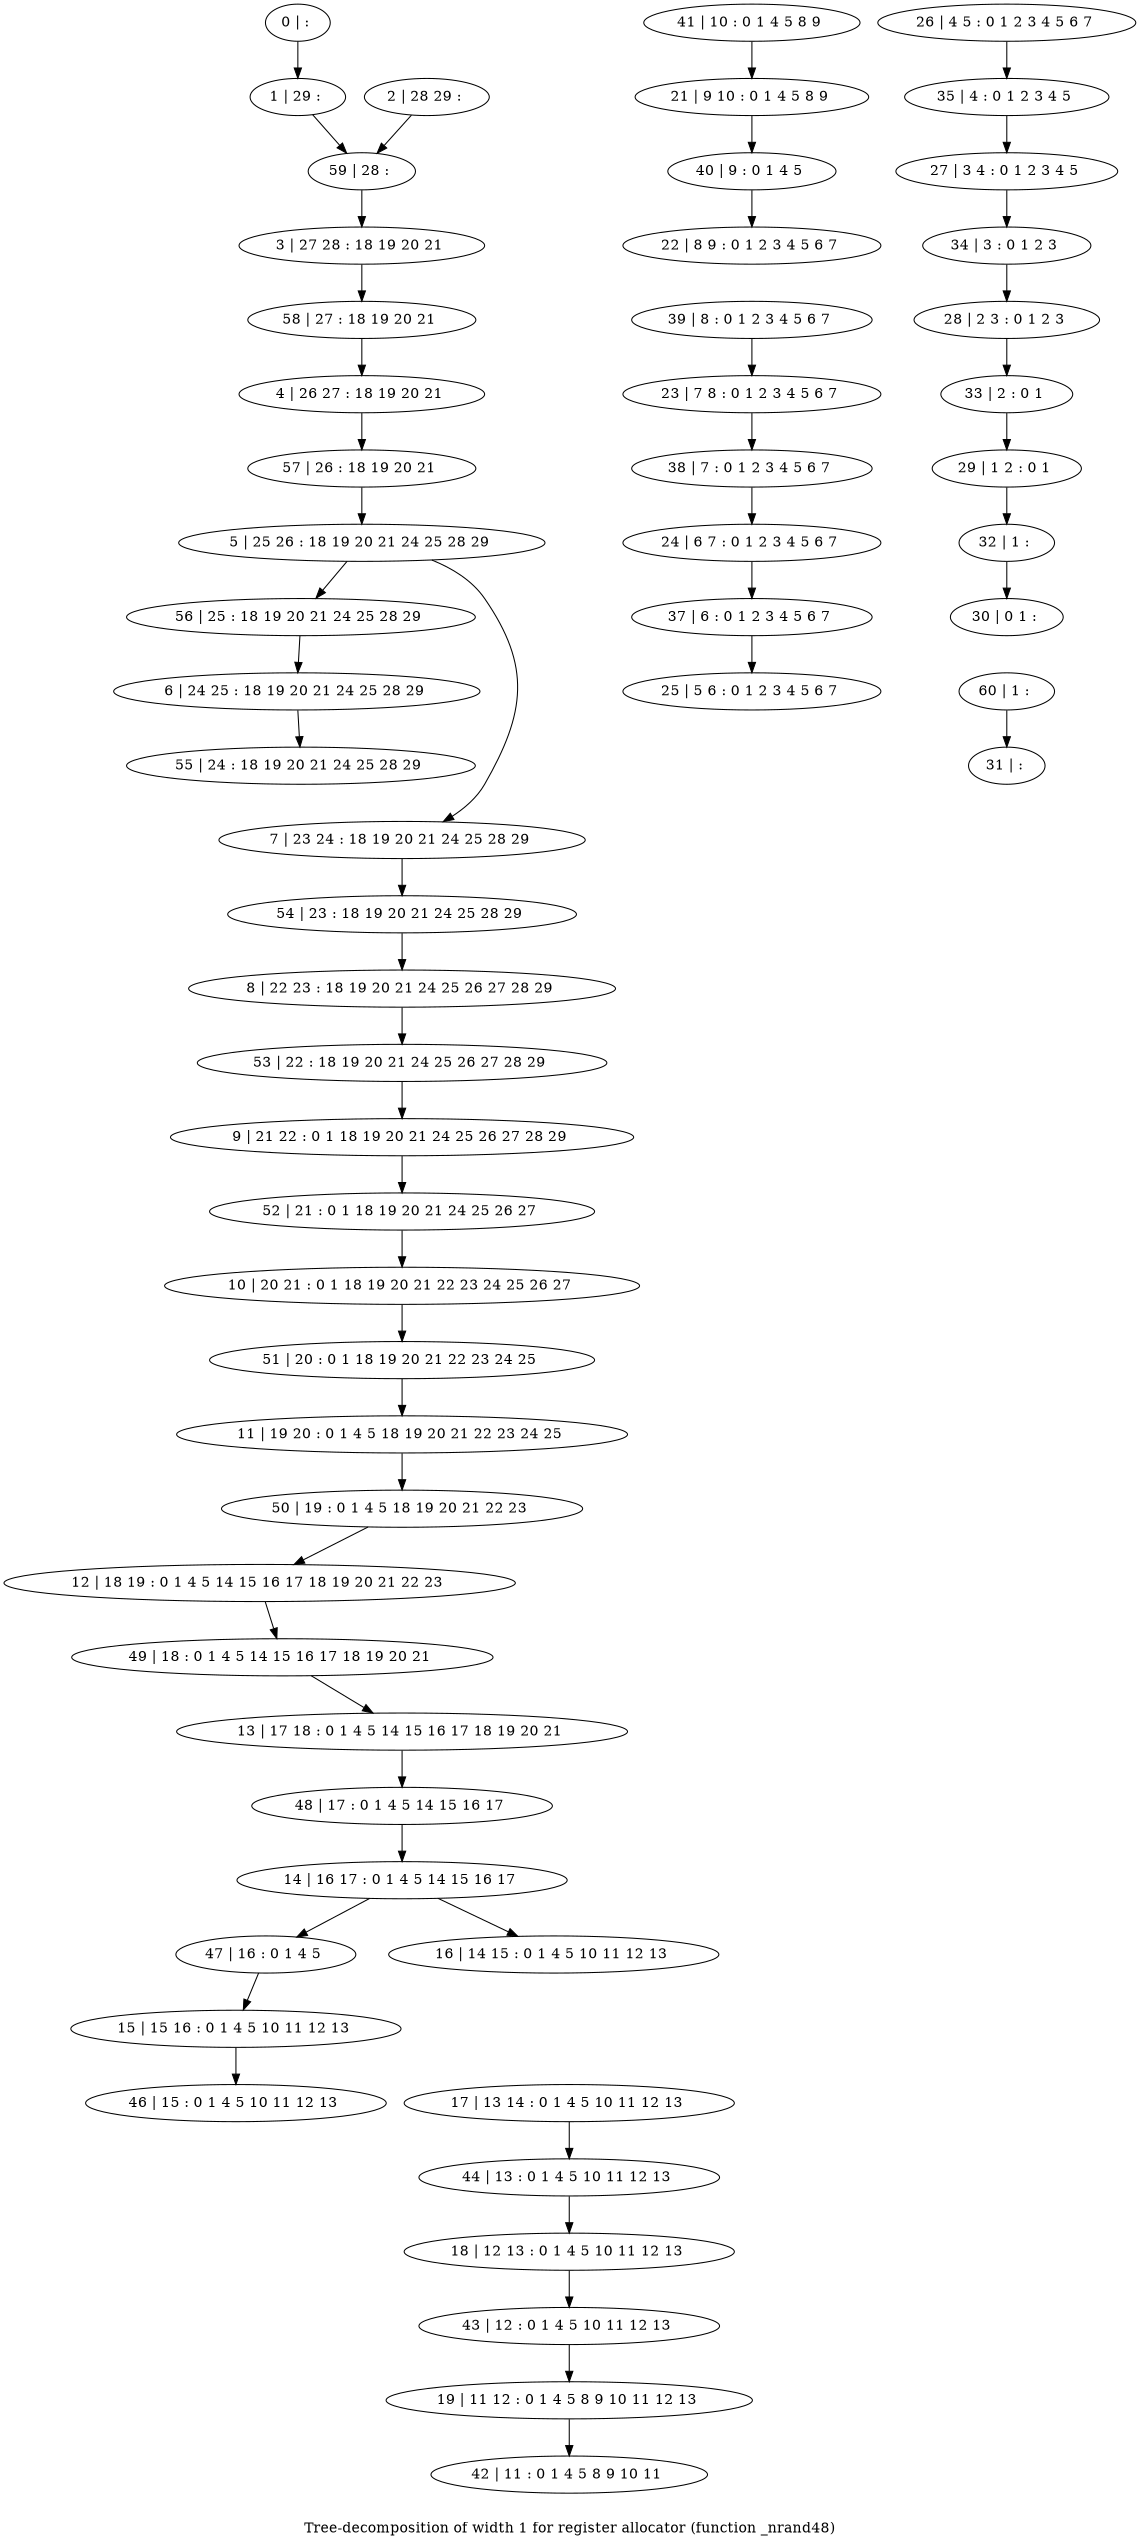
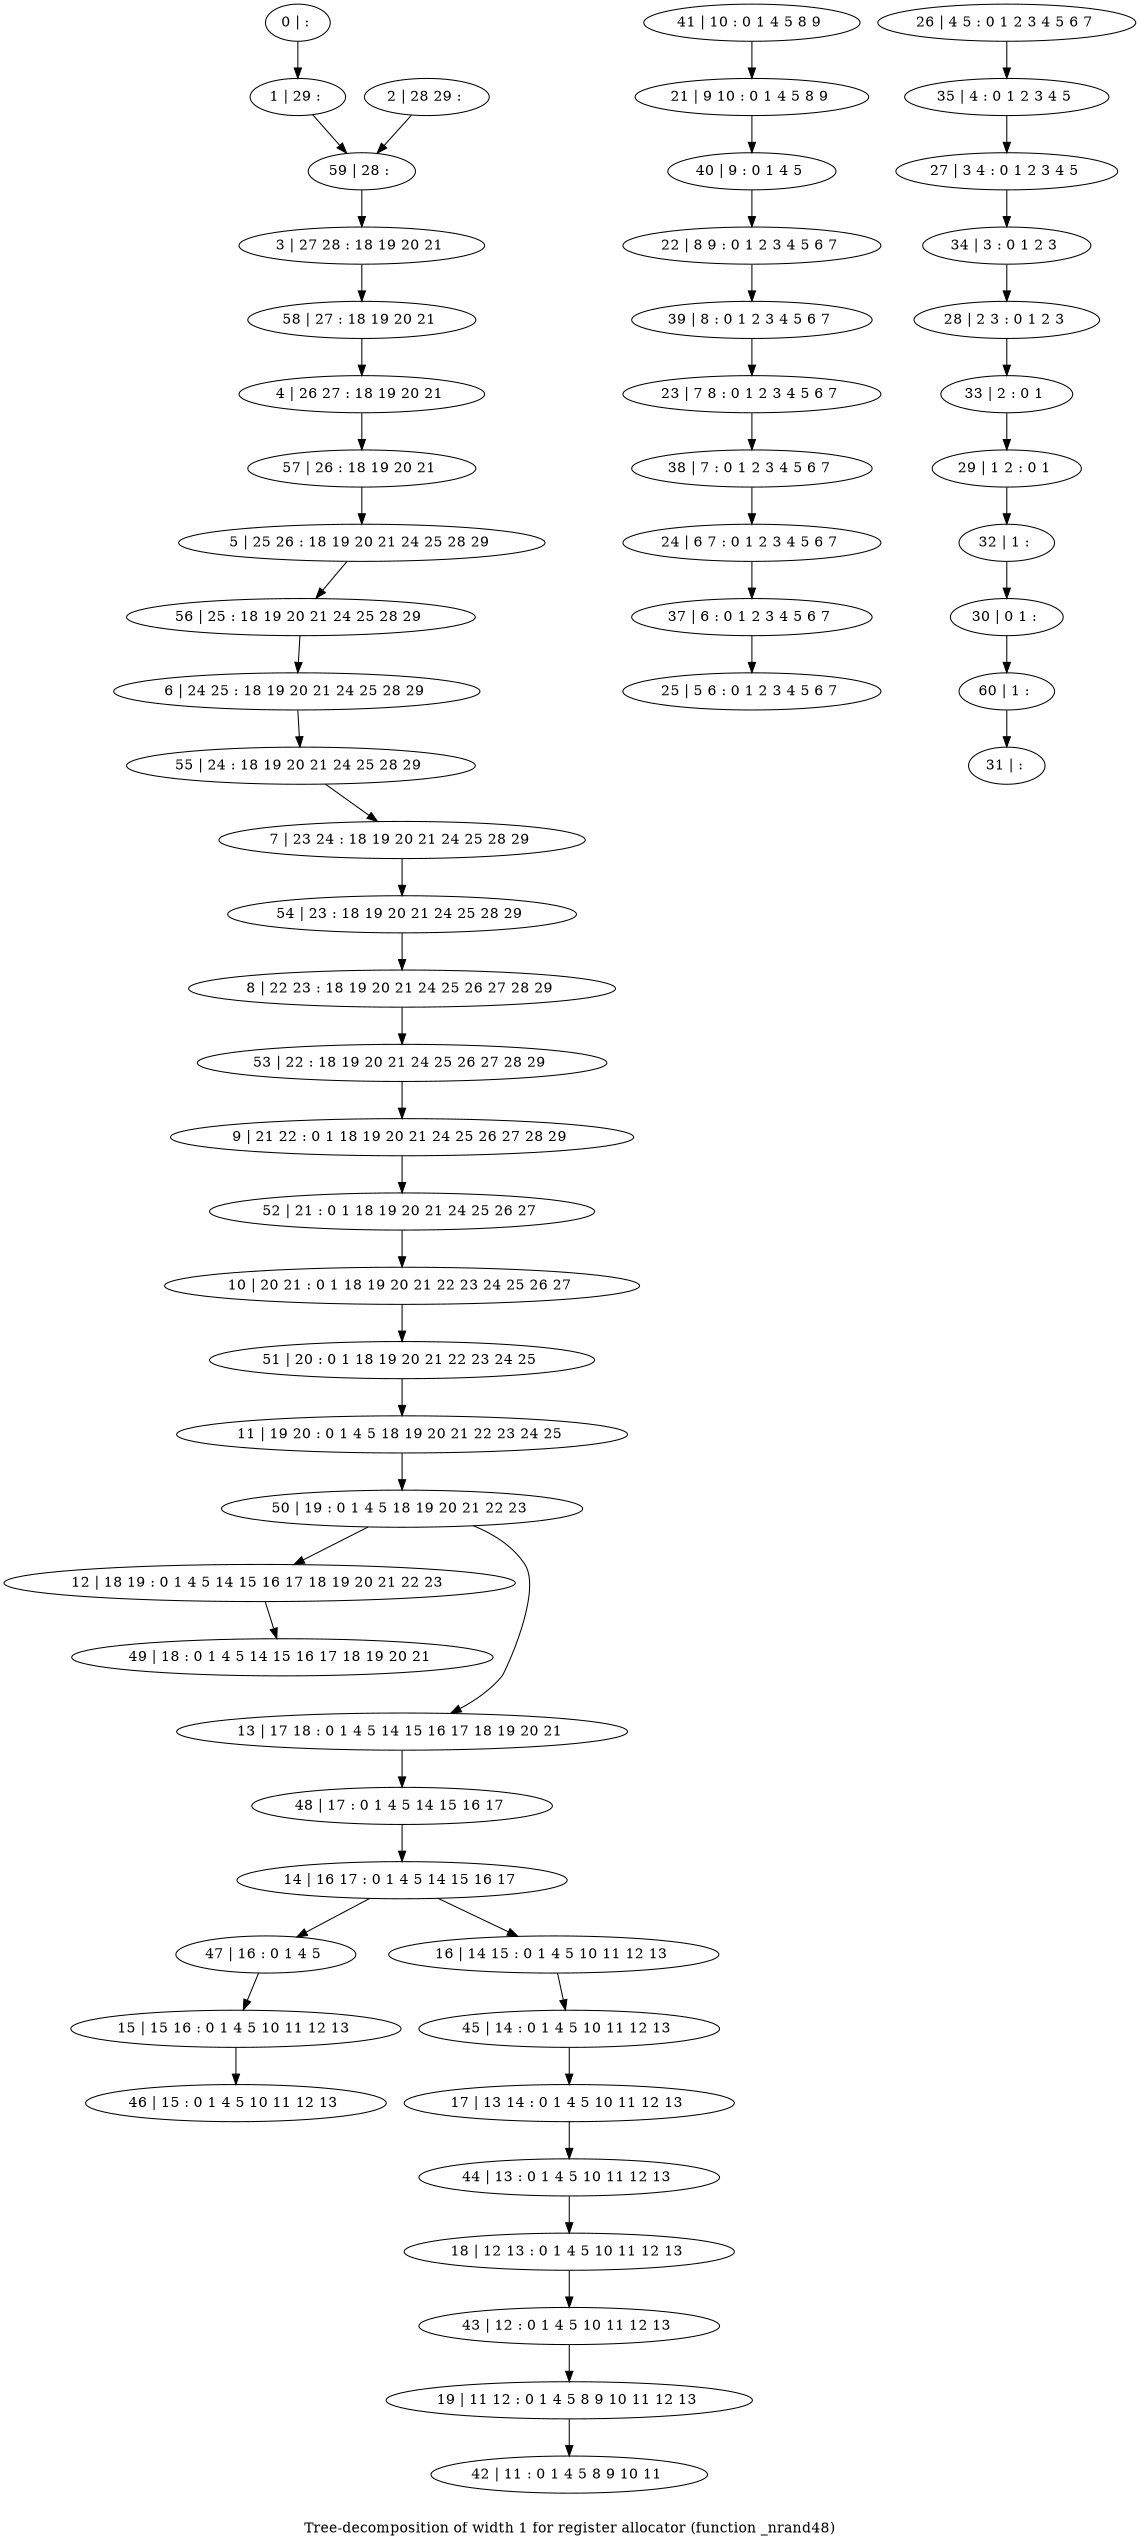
edge "22 | 8 9 : 0 1 2 3 4 5 6 7" -> "39 | 8 : 0 1 2 3 4 5 6 7": added
edge "30 | 0 1 :" -> "60 | 1 :": added
edge "5 | 25 26 : 18 19 20 21 24 25 28 29" -> "7 | 23 24 : 18 19 20 21 24 25 28 29": now "55 | 24 : 18 19 20 21 24 25 28 29" -> "7 | 23 24 : 18 19 20 21 24 25 28 29"
edge "49 | 18 : 0 1 4 5 14 15 16 17 18 19 20 21" -> "13 | 17 18 : 0 1 4 5 14 15 16 17 18 19 20 21": now "50 | 19 : 0 1 4 5 18 19 20 21 22 23" -> "13 | 17 18 : 0 1 4 5 14 15 16 17 18 19 20 21"
node "45 | 14 : 0 1 4 5 10 11 12 13": added
